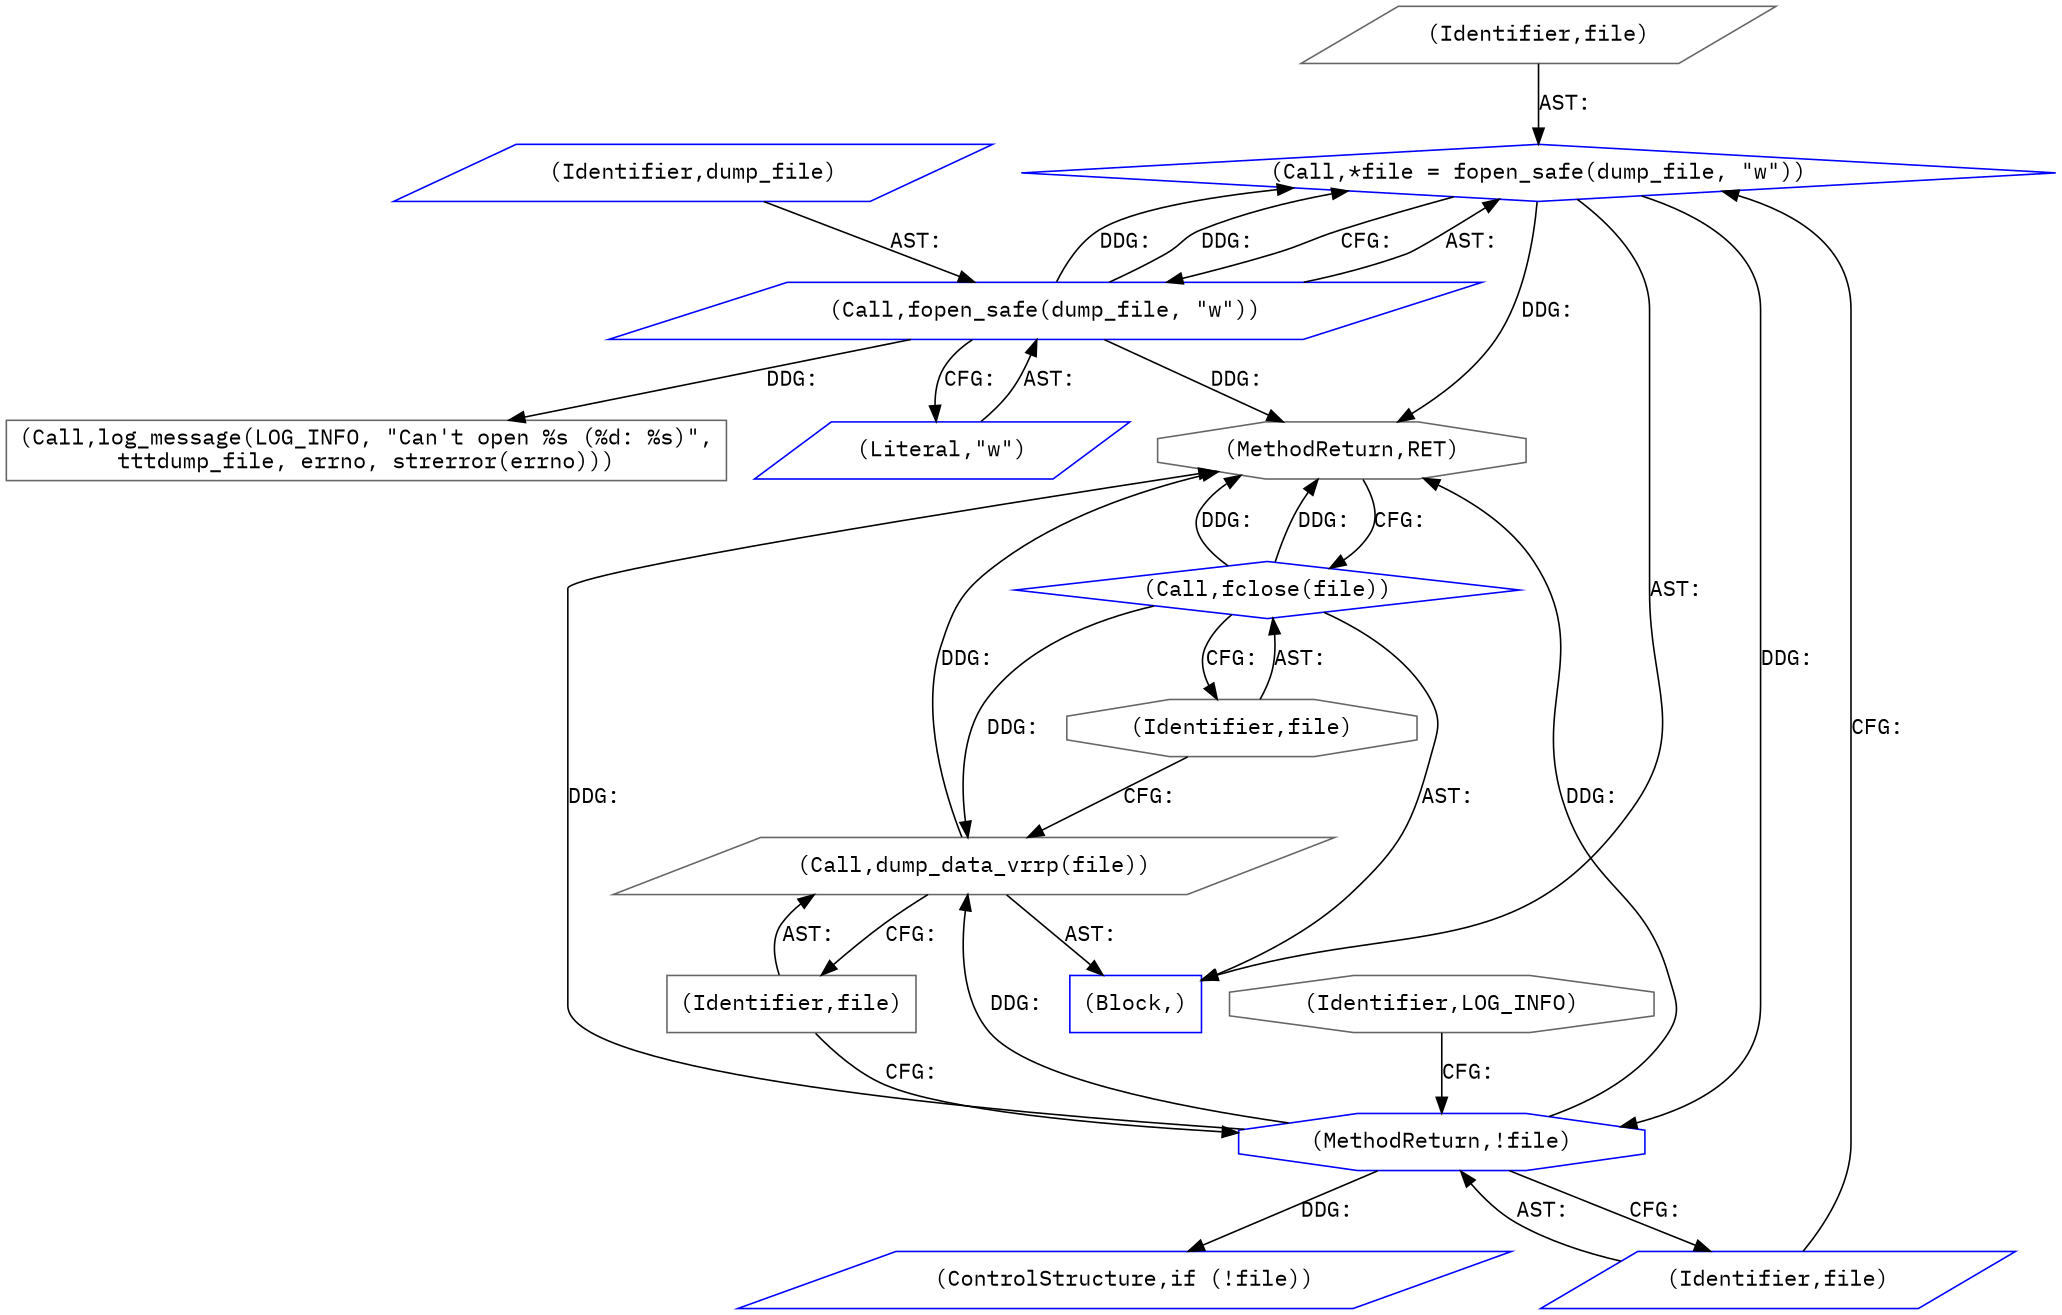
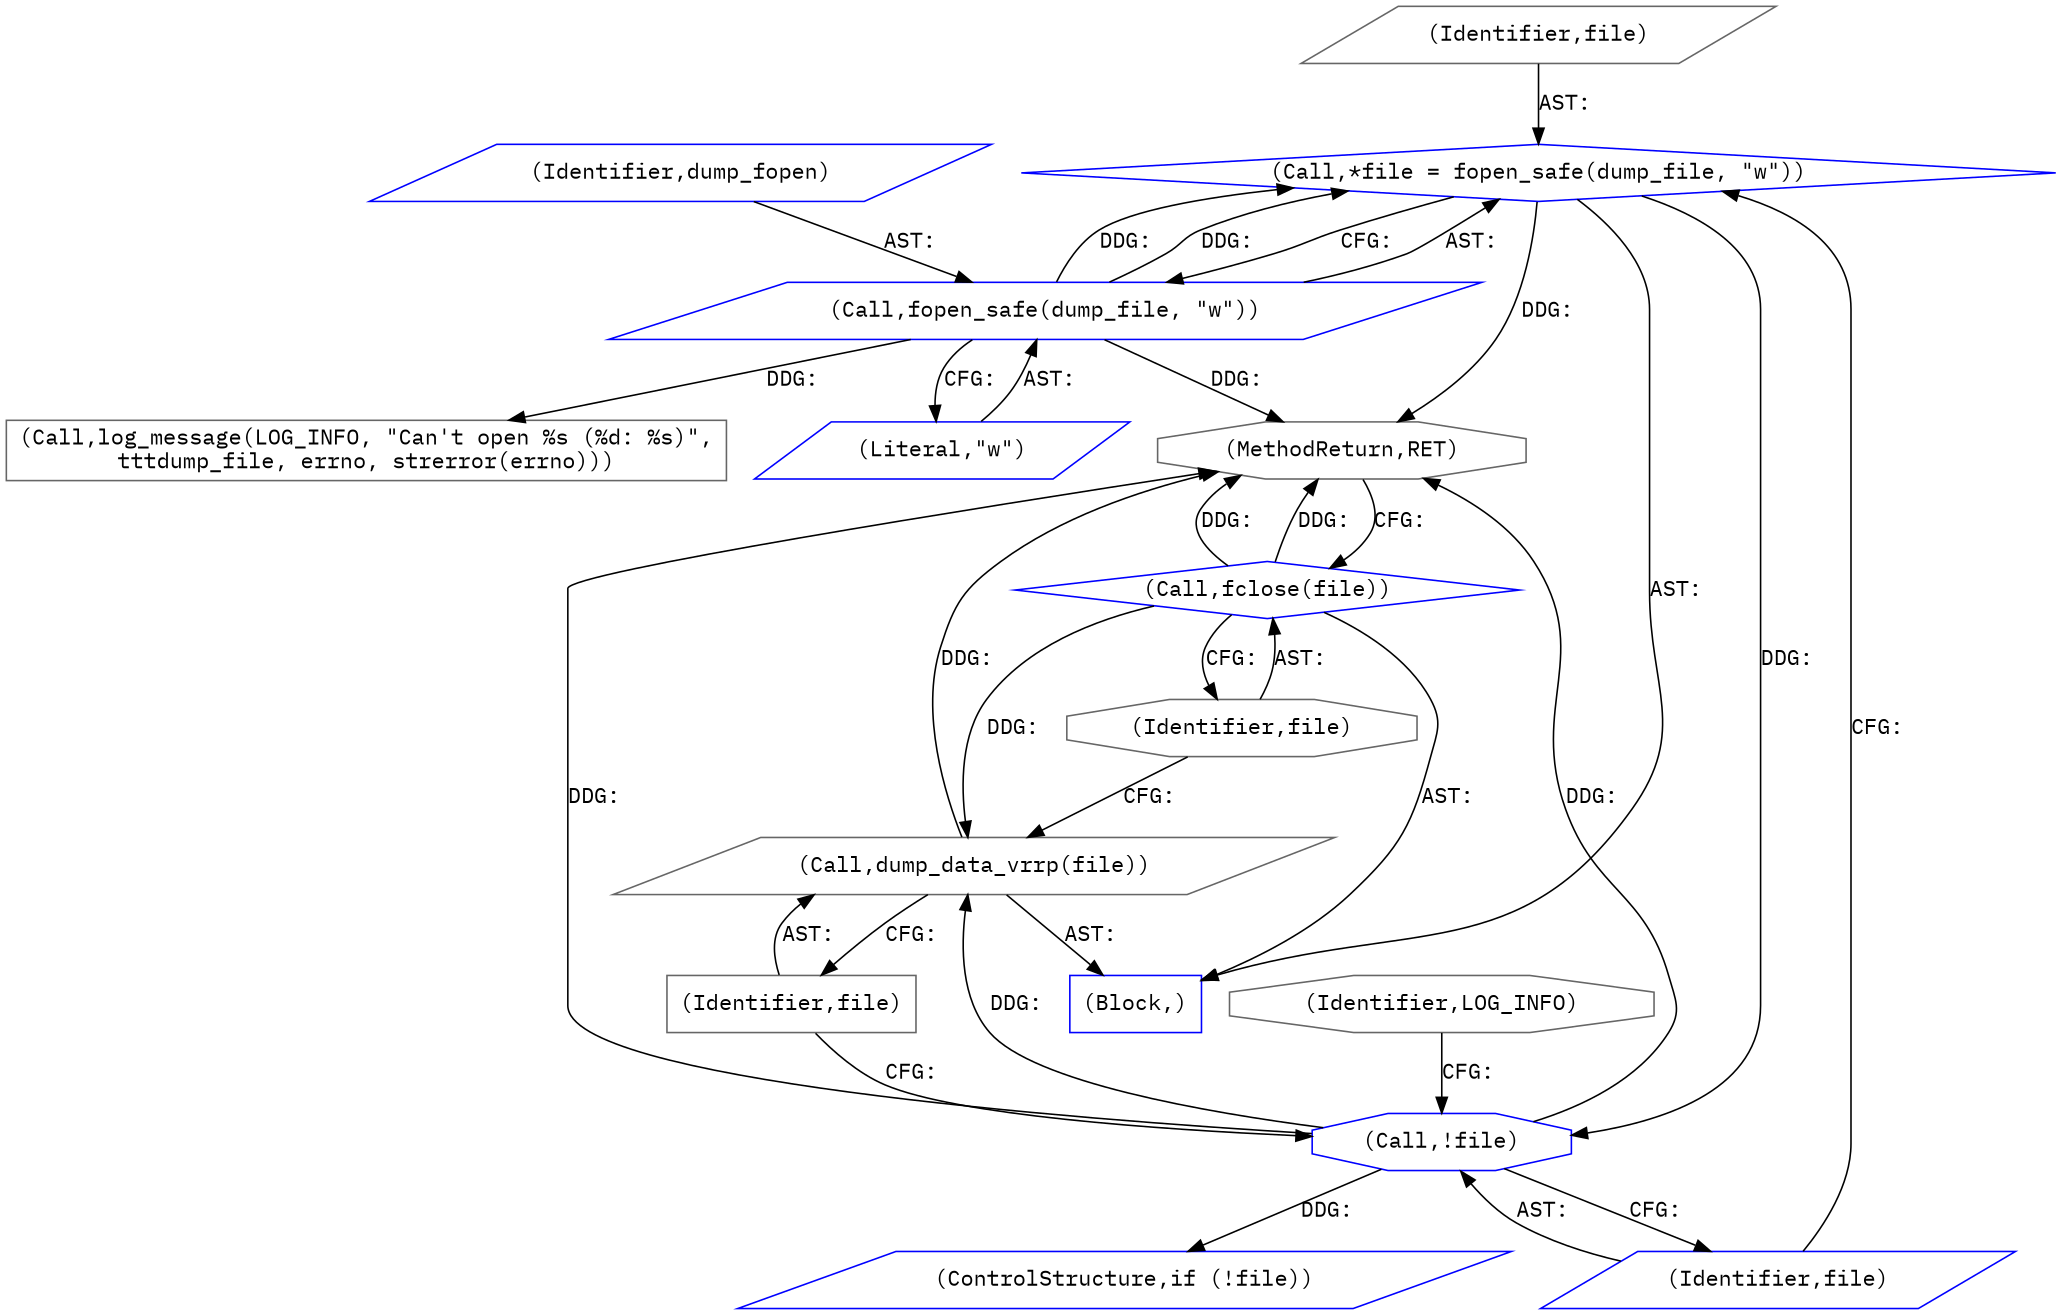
node "(Identifier,dump_file)": label "(Identifier,dump_file)" -> "(Identifier,dump_fopen)"
node "(MethodReturn,!file)": label "(MethodReturn,!file)" -> "(Call,!file)"
